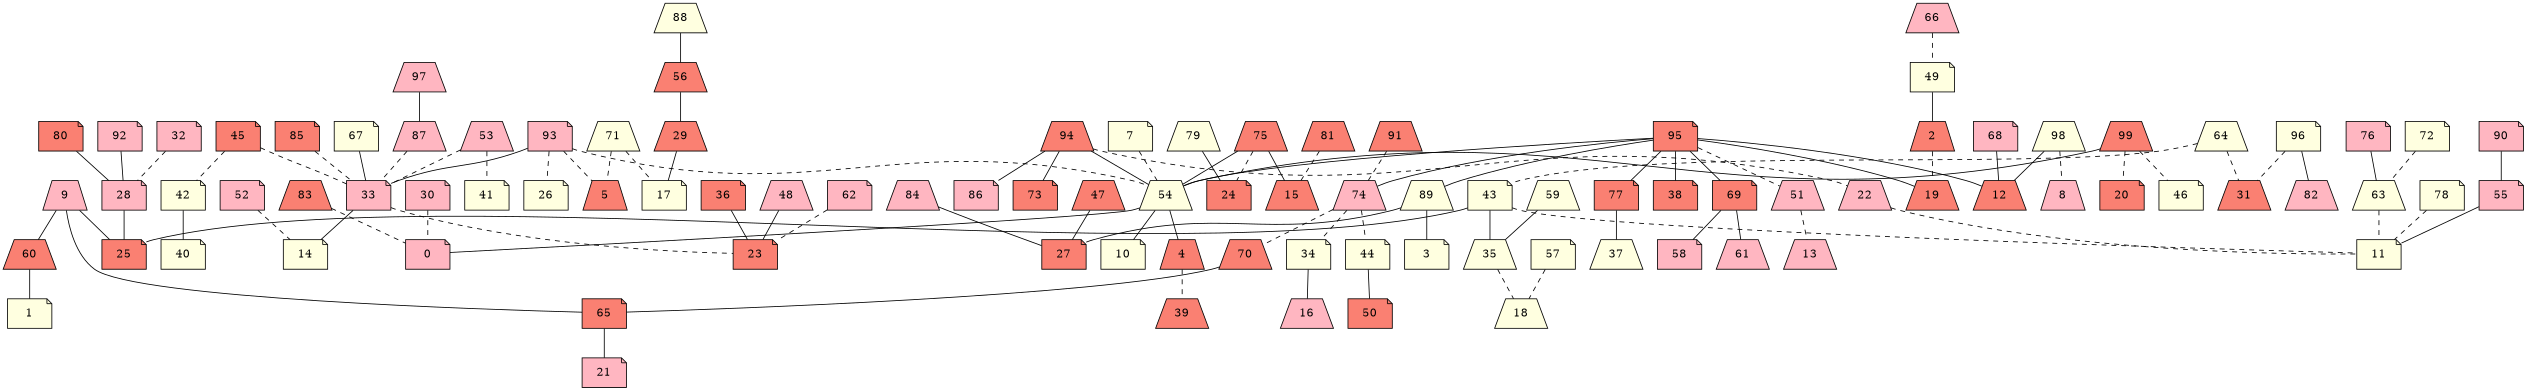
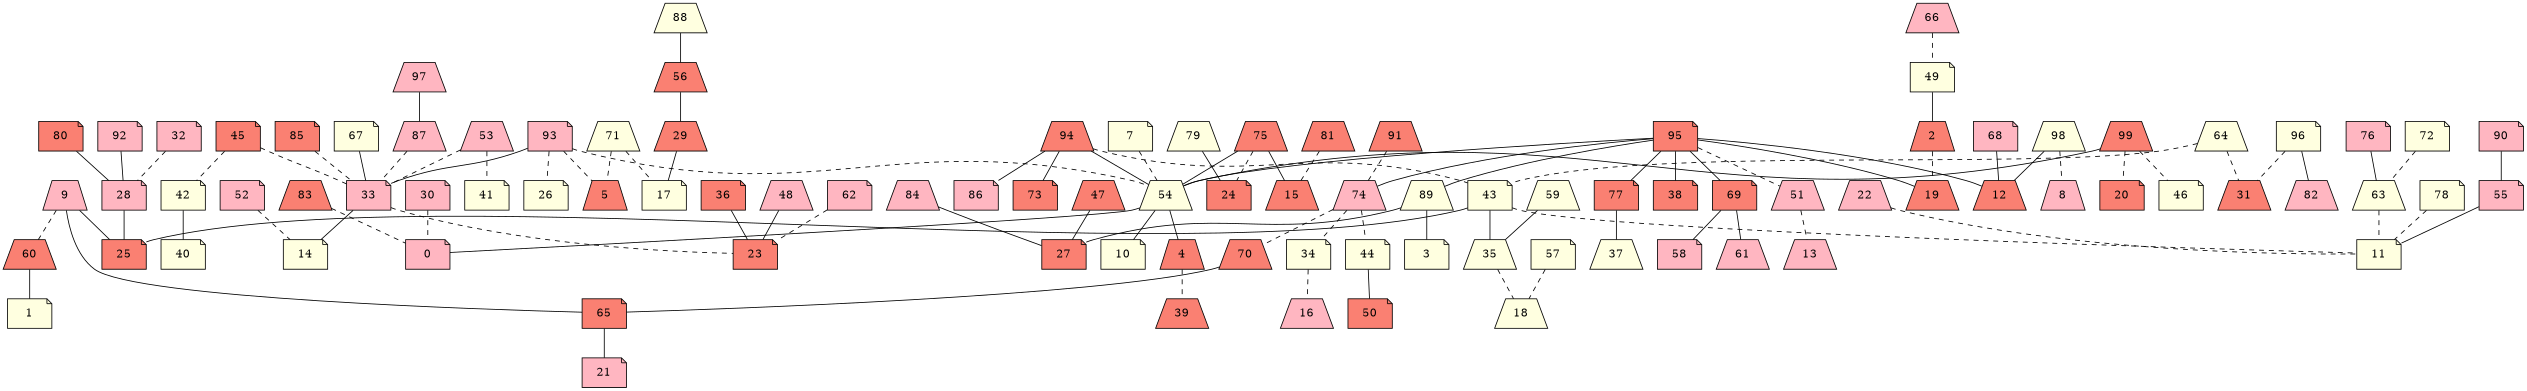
edge "94" -- "22": now "94" -- "43"
edge "9" -- "60": style solid -> dashed
edge "34" -- "16": style solid -> dashed
